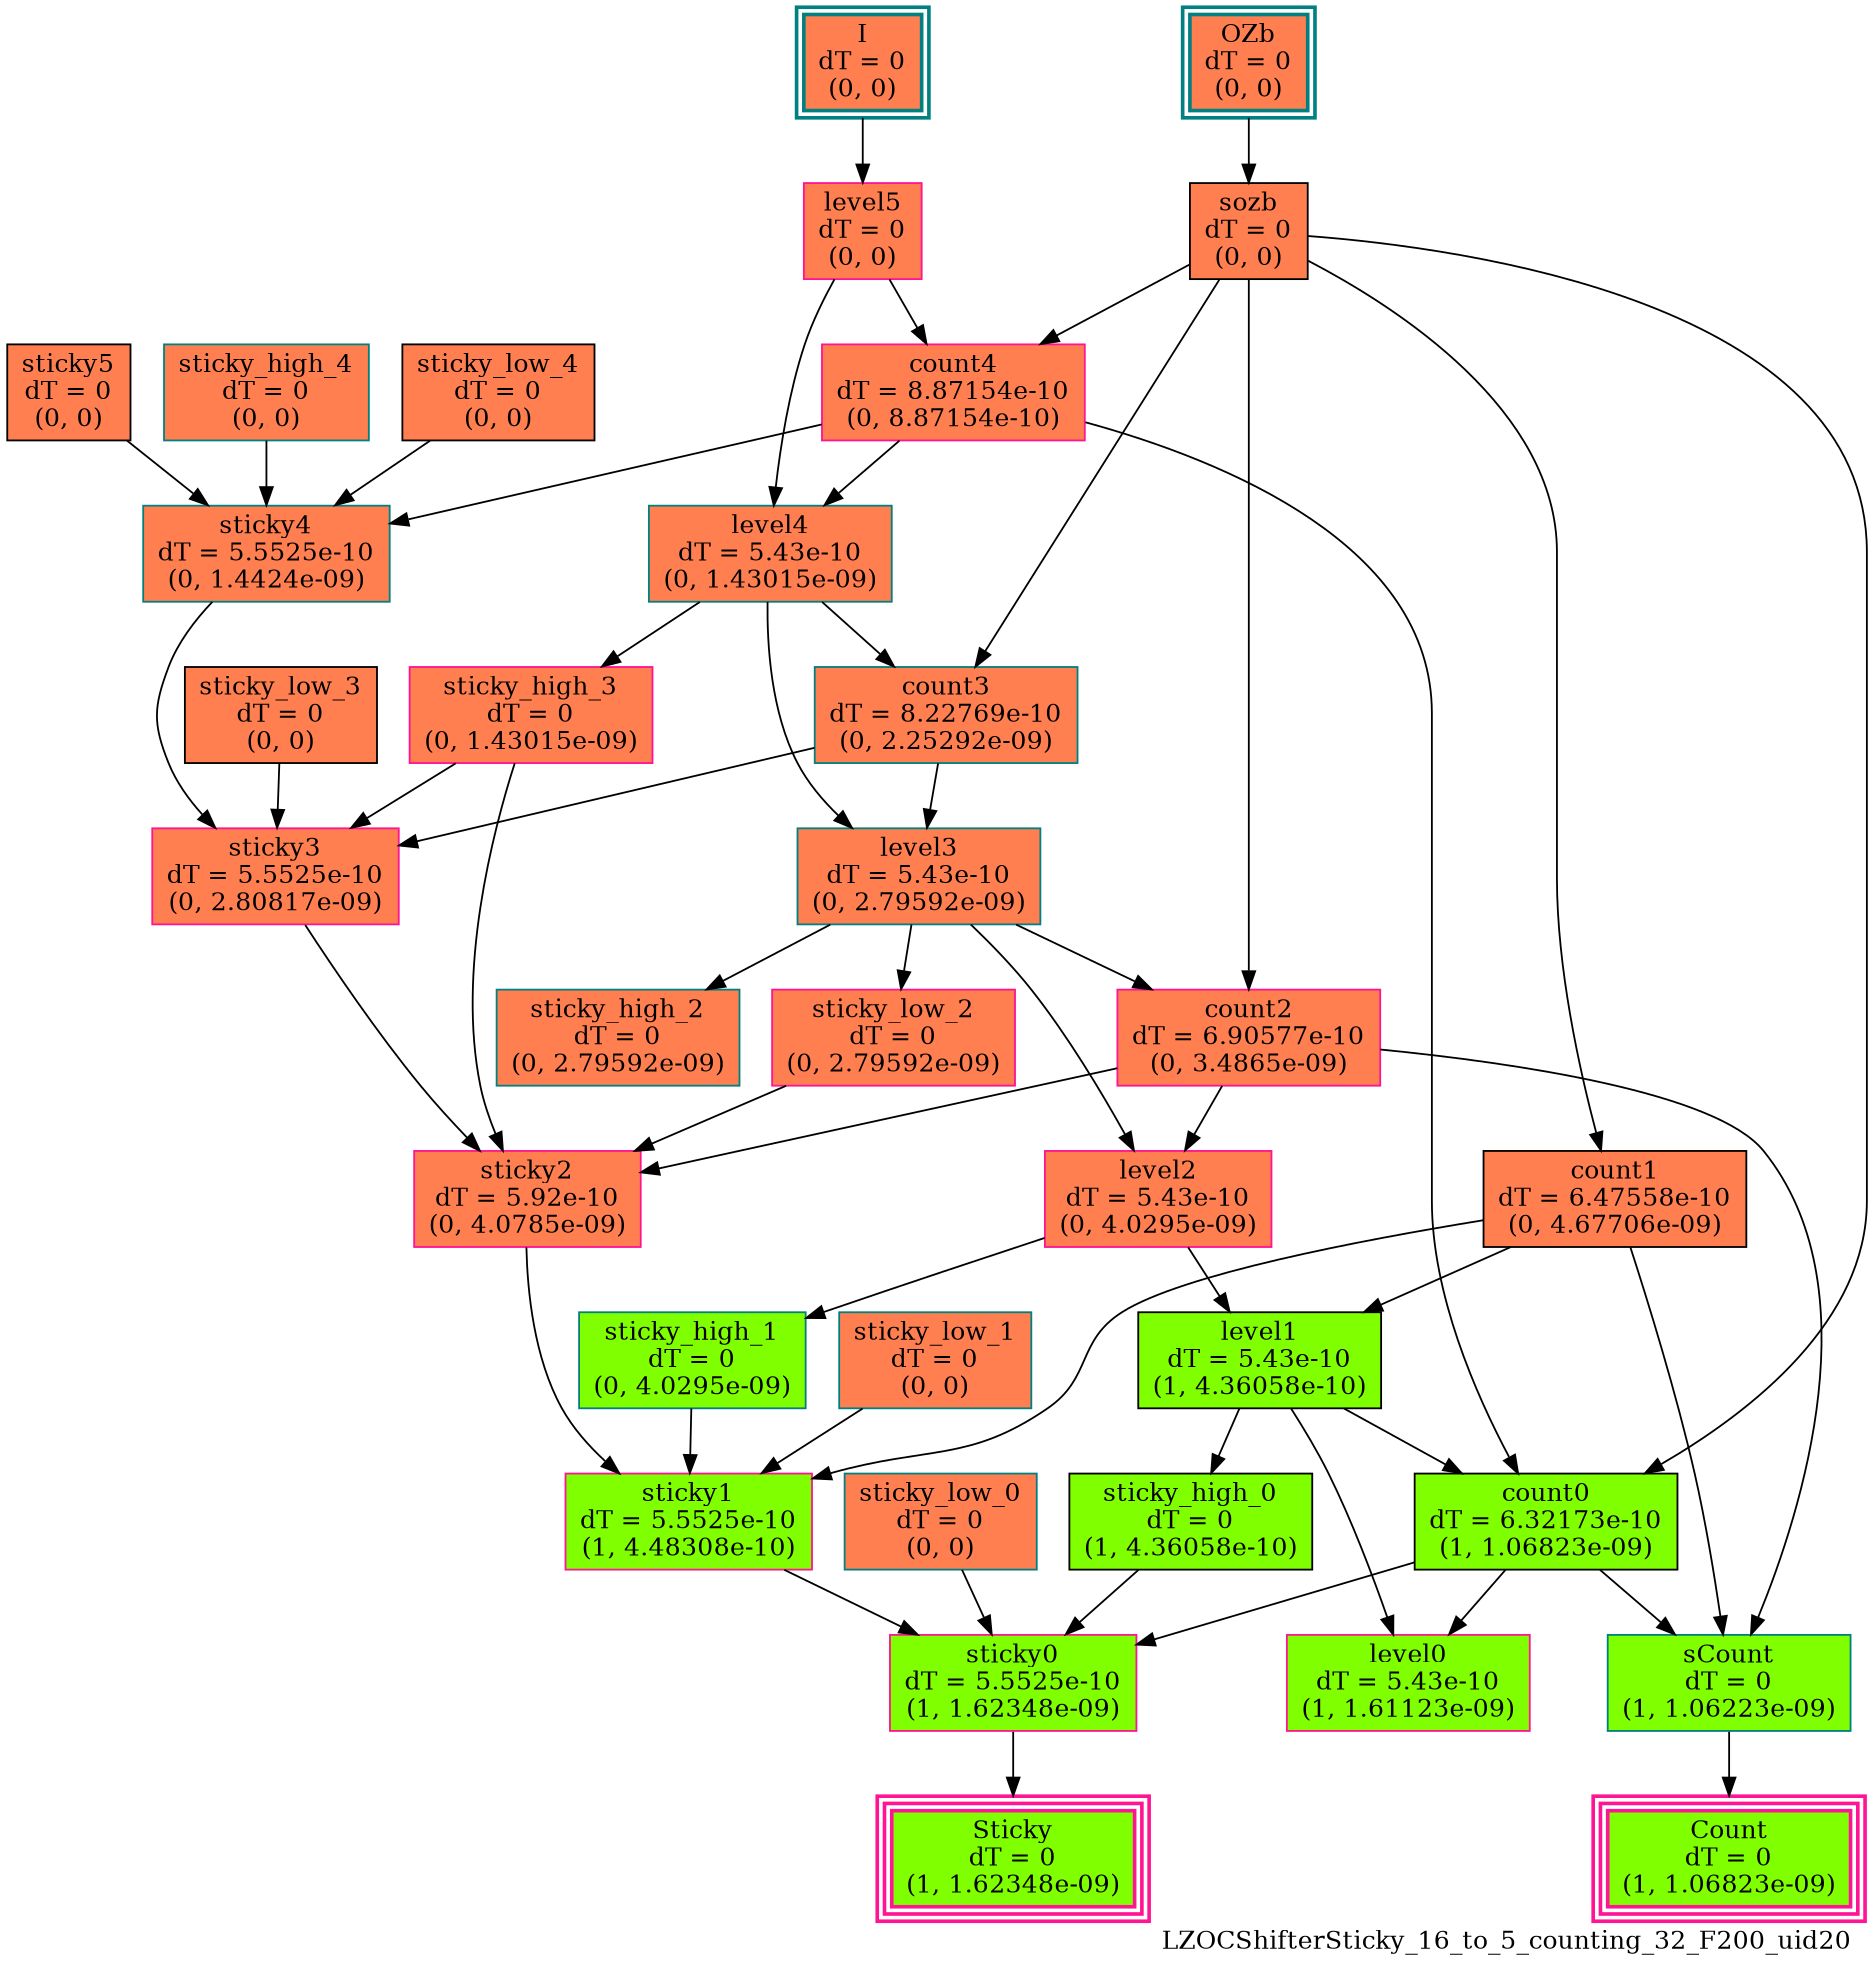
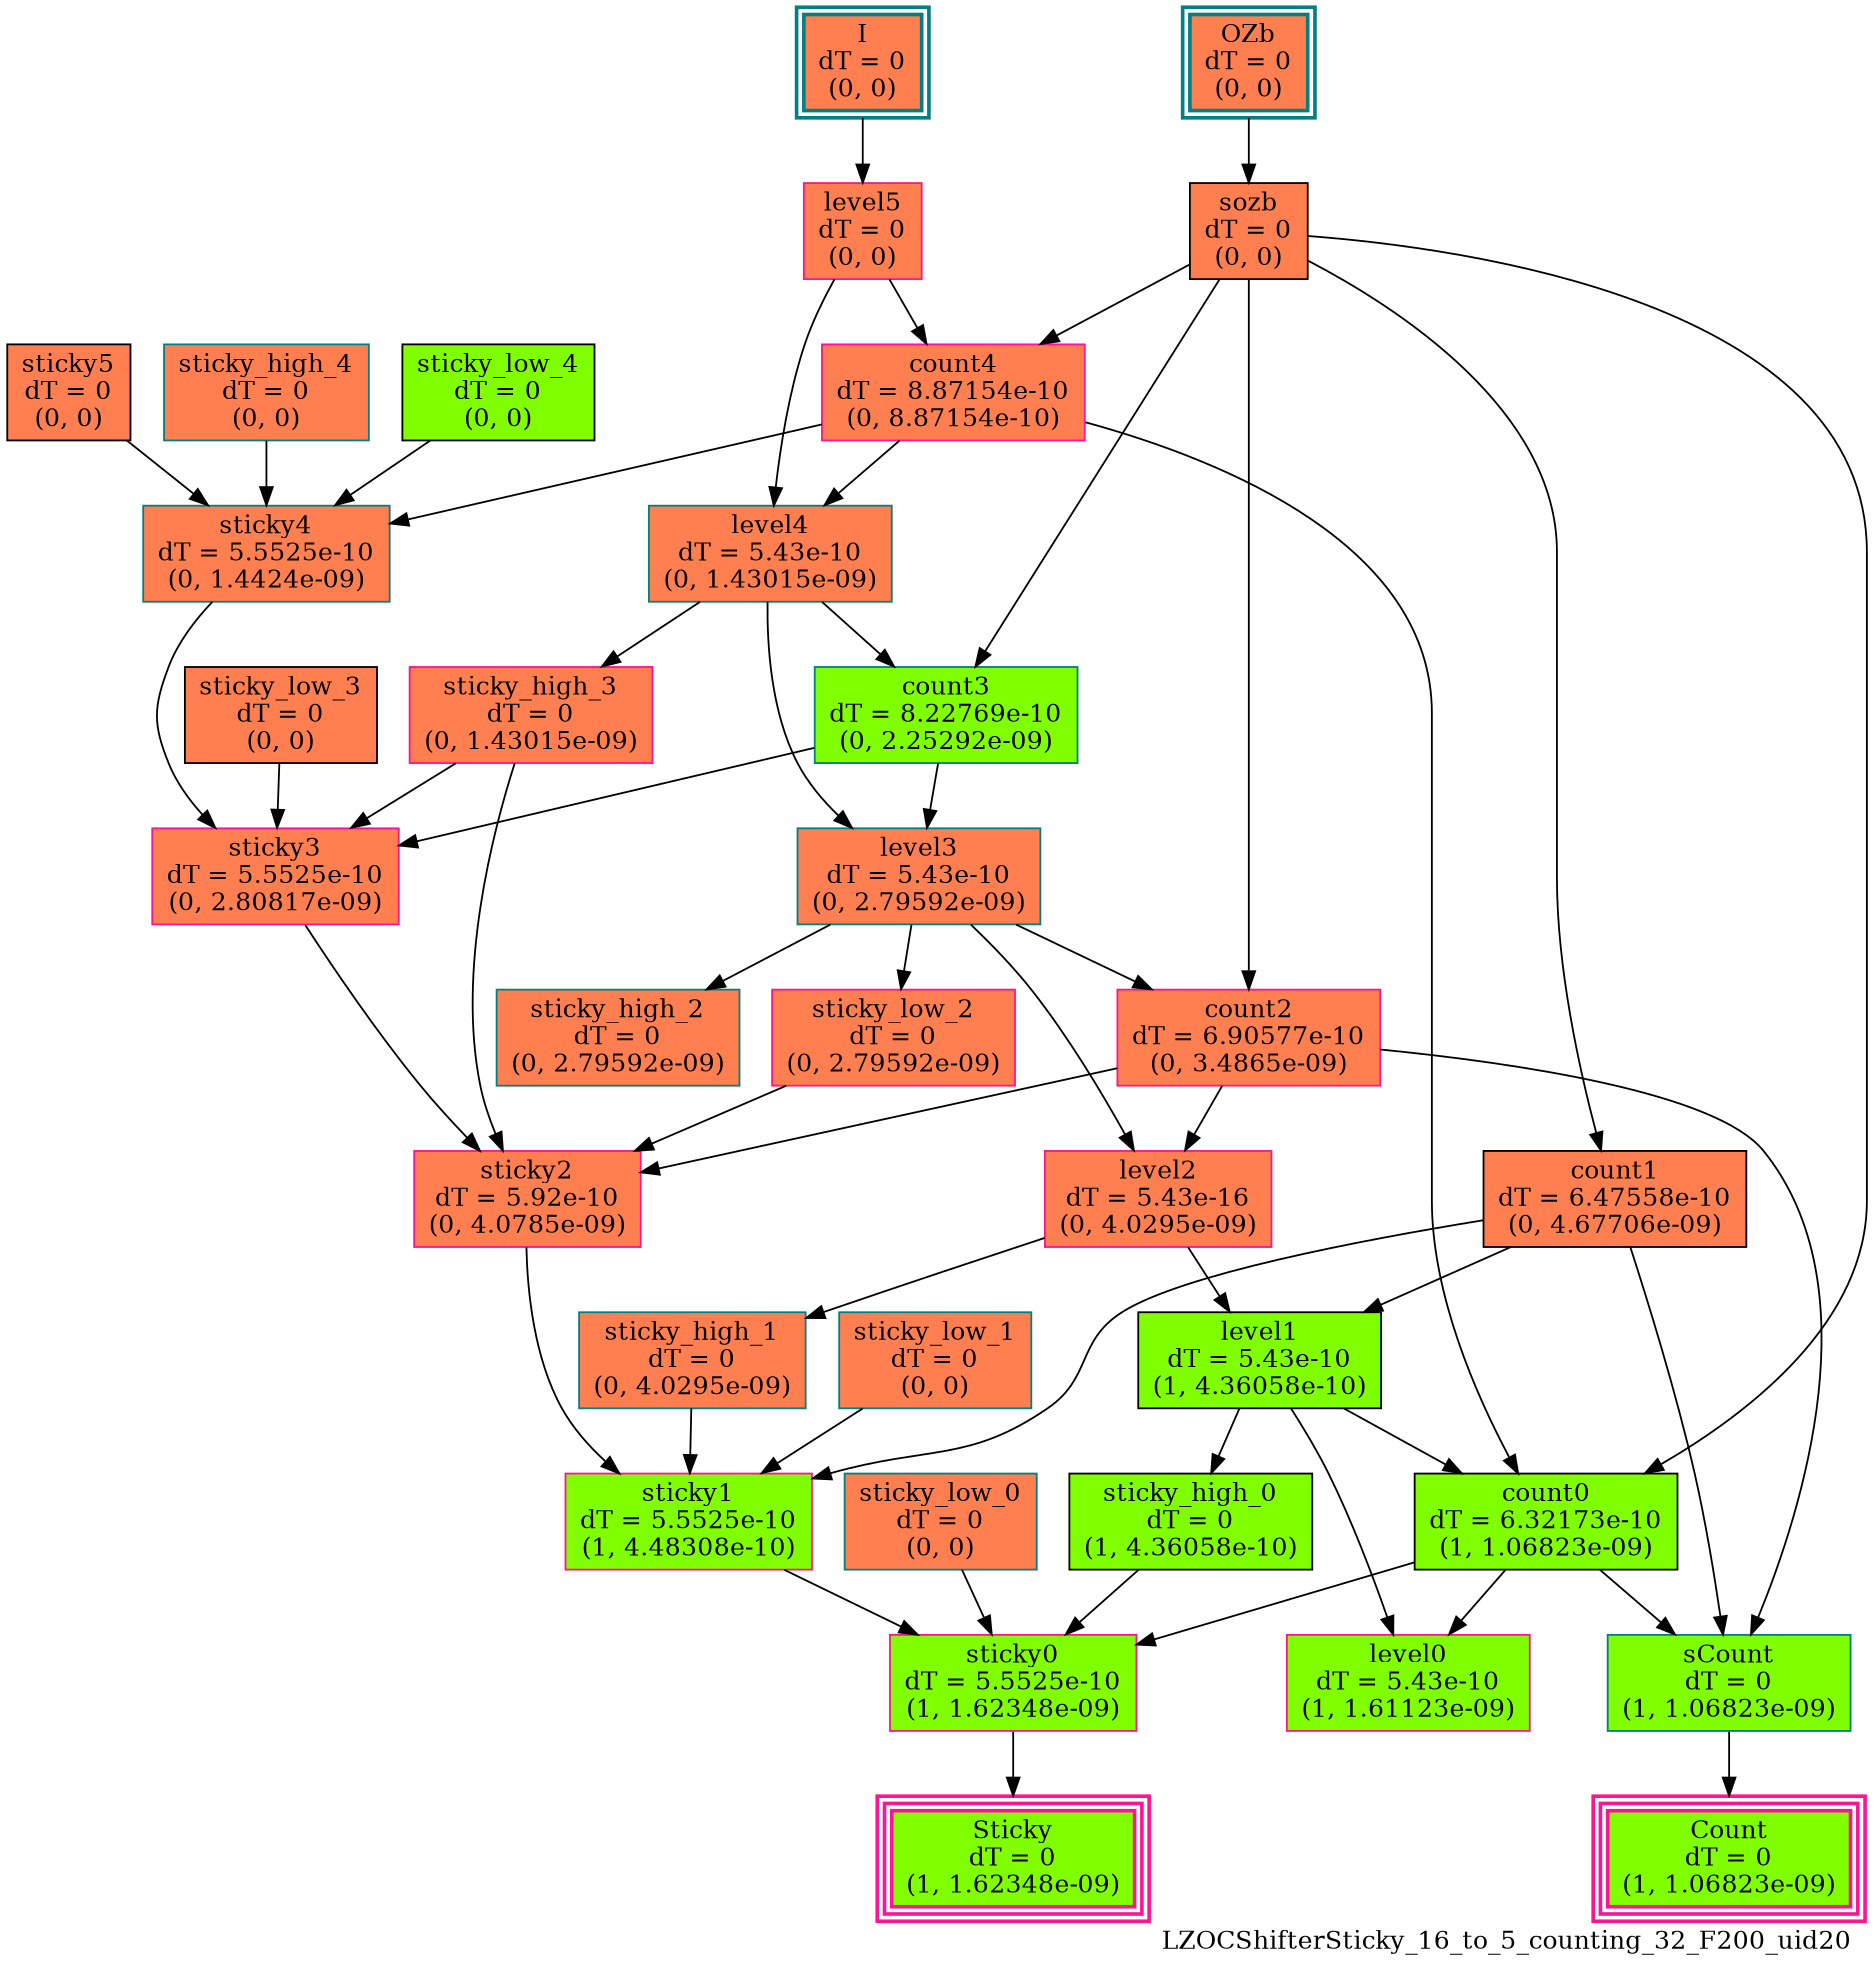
node "sticky_low_4 dT = 0 (0, 0)": fillcolor coral -> chartreuse
node "count3 dT = 8.22769e-10 (0, 2.25292e-09)": fillcolor coral -> chartreuse
node "level2 dT = 5.43e-10 (0, 4.0295e-09)": label "level2 dT = 5.43e-10 (0, 4.0295e-09)" -> "level2 dT = 5.43e-16 (0, 4.0295e-09)"
node "sticky_high_1 dT = 0 (0, 4.0295e-09)": fillcolor chartreuse -> coral
node "sCount dT = 0 (1, 1.06223e-09)": label "sCount dT = 0 (1, 1.06223e-09)" -> "sCount dT = 0 (1, 1.06823e-09)"
